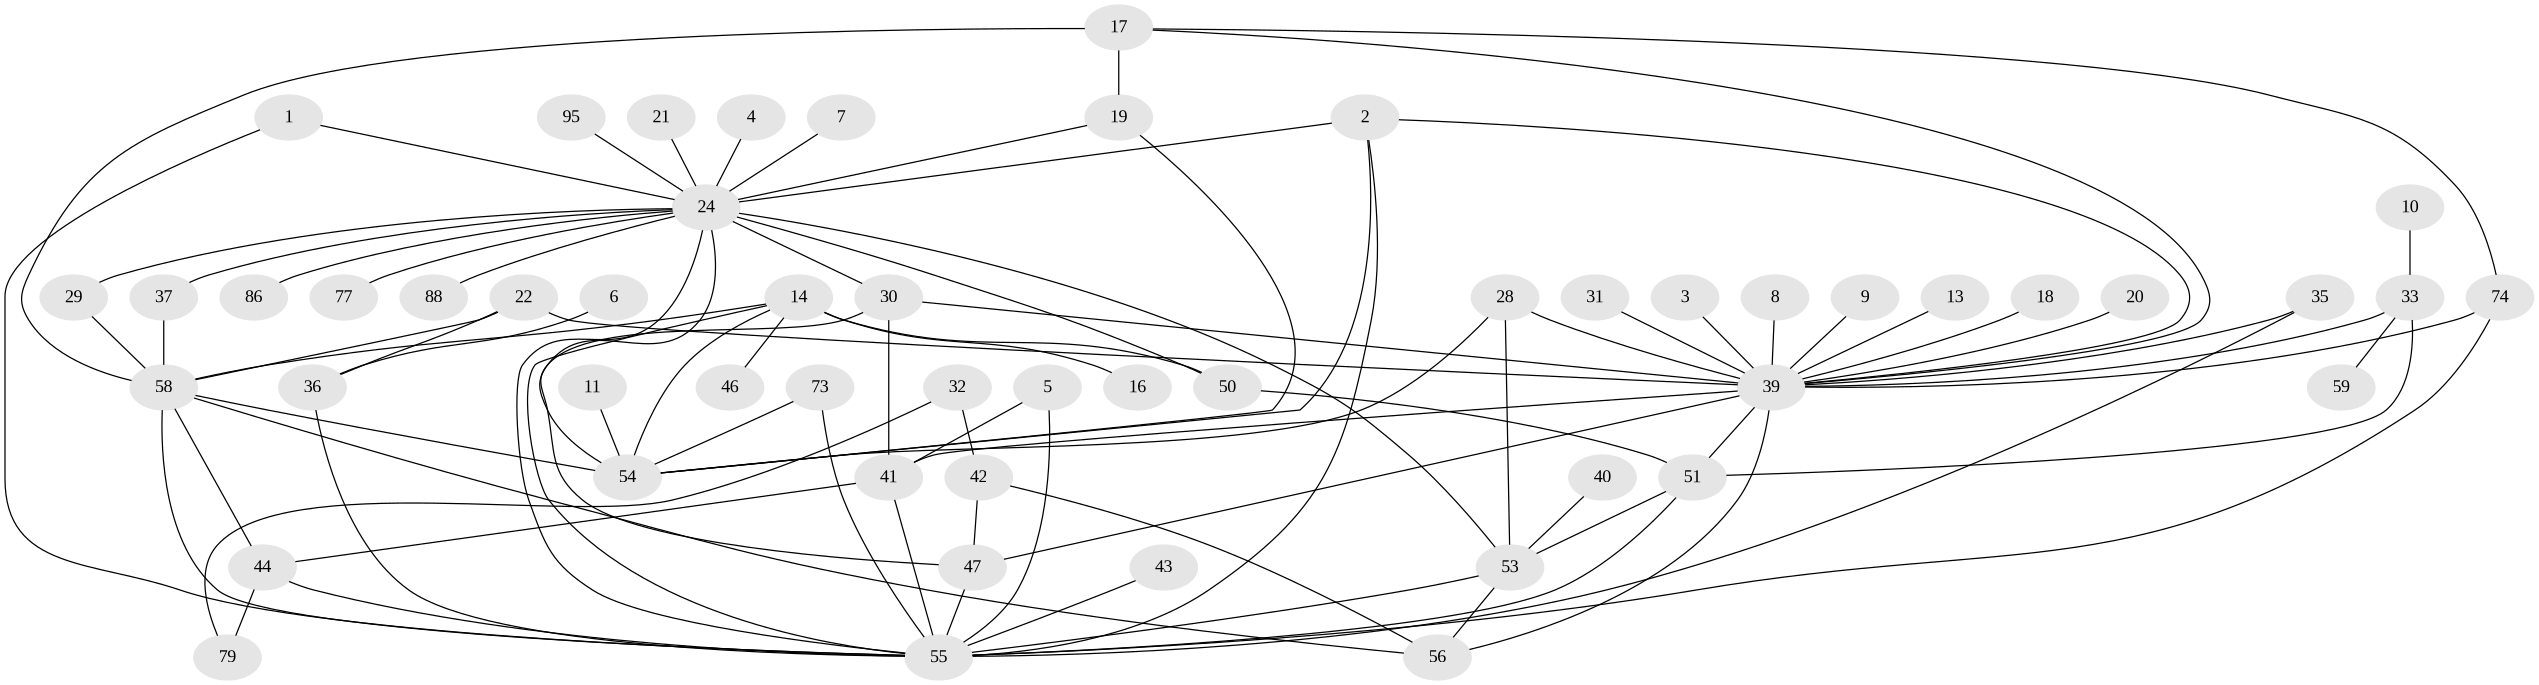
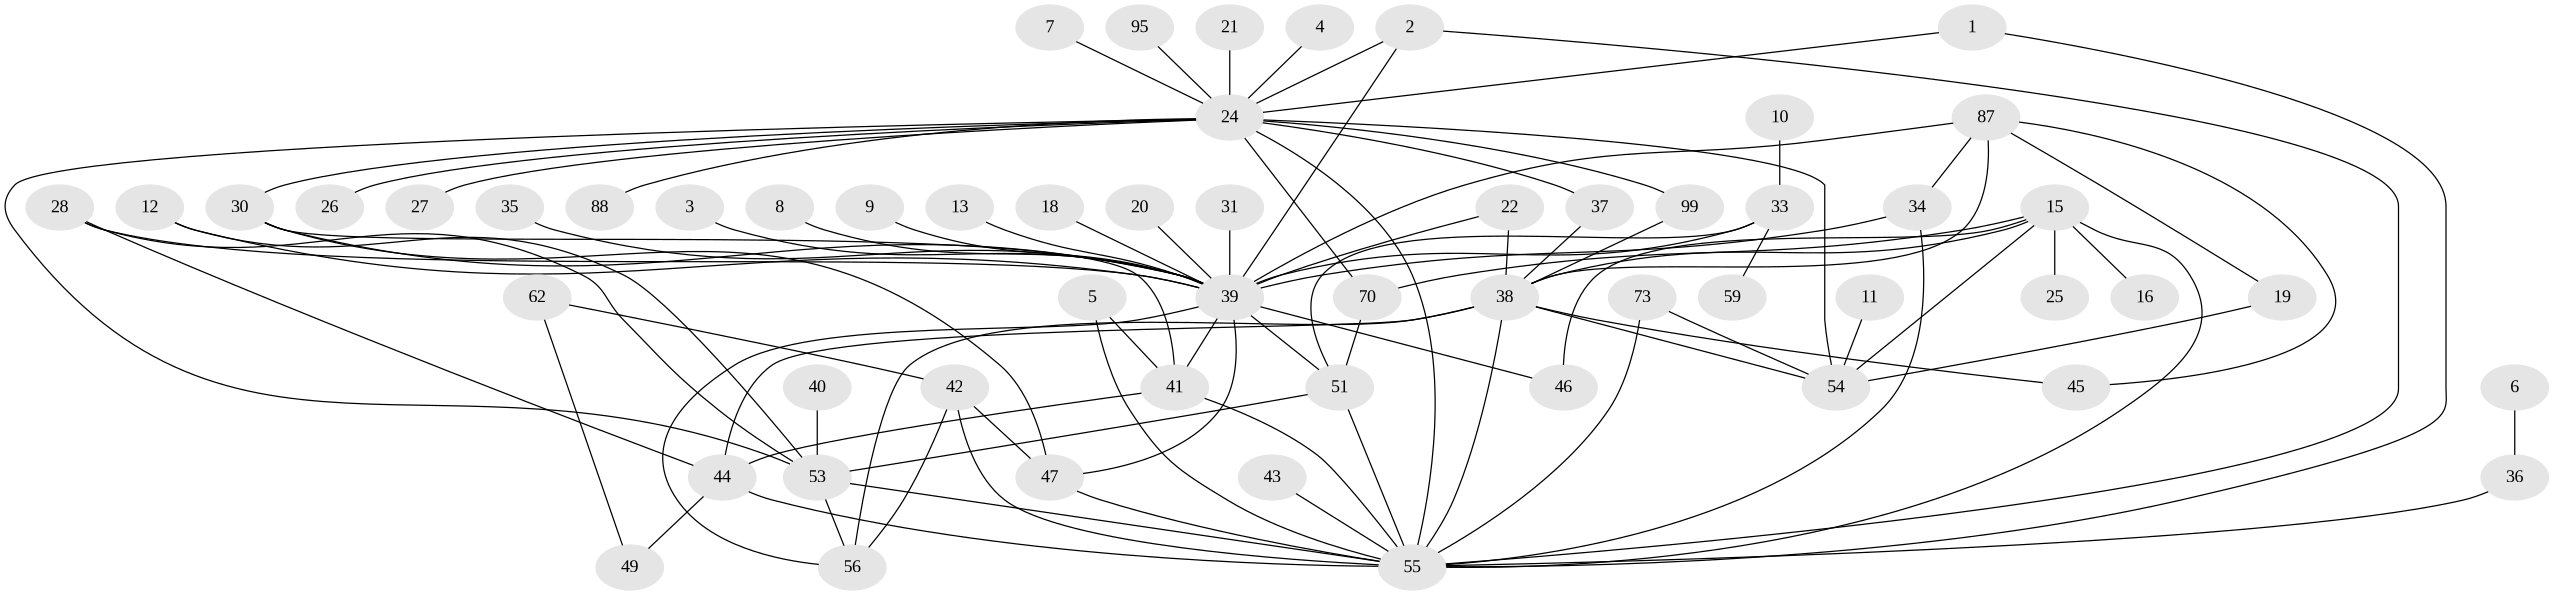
node "17": label "17" -> "87"
edge "19" -- "24": removed
node "12": added
node "29": label "29" -> "99"
node "86": label "86" -> "26"
node "77": label "77" -> "27"
node "14": label "14" -> "15"
node "25": added
node "74": label "74" -> "34"
edge "39" -- "46": added
edge "22" -- "36": removed
node "58": label "58" -> "38"
node "32": label "32" -> "62"
node "50": label "50" -> "70"
node "45": added
edge "2" -- "54": removed
edge "28" -- "54": now "28" -- "44"
edge "35" -- "55": now "42" -- "55"
node "79": label "79" -> "49"
